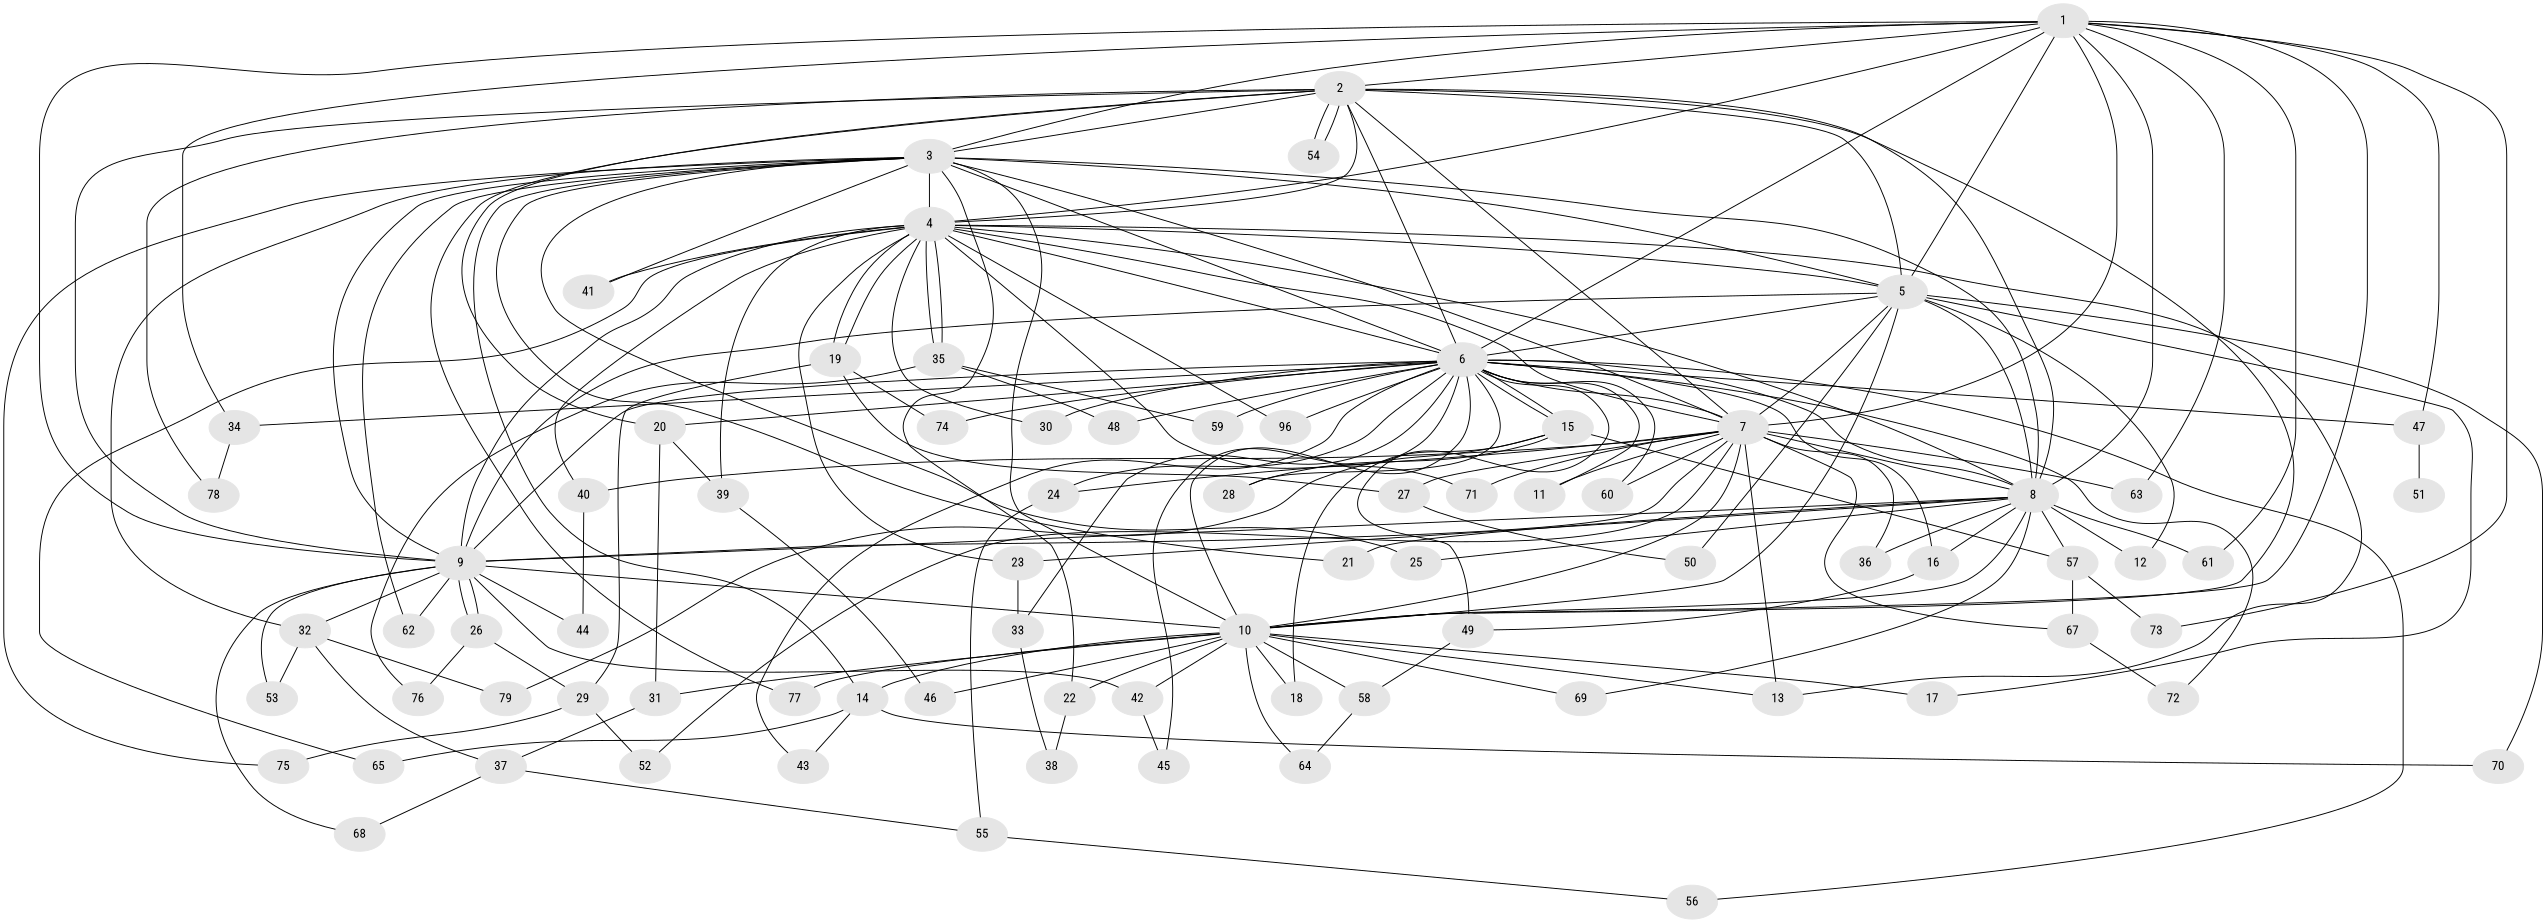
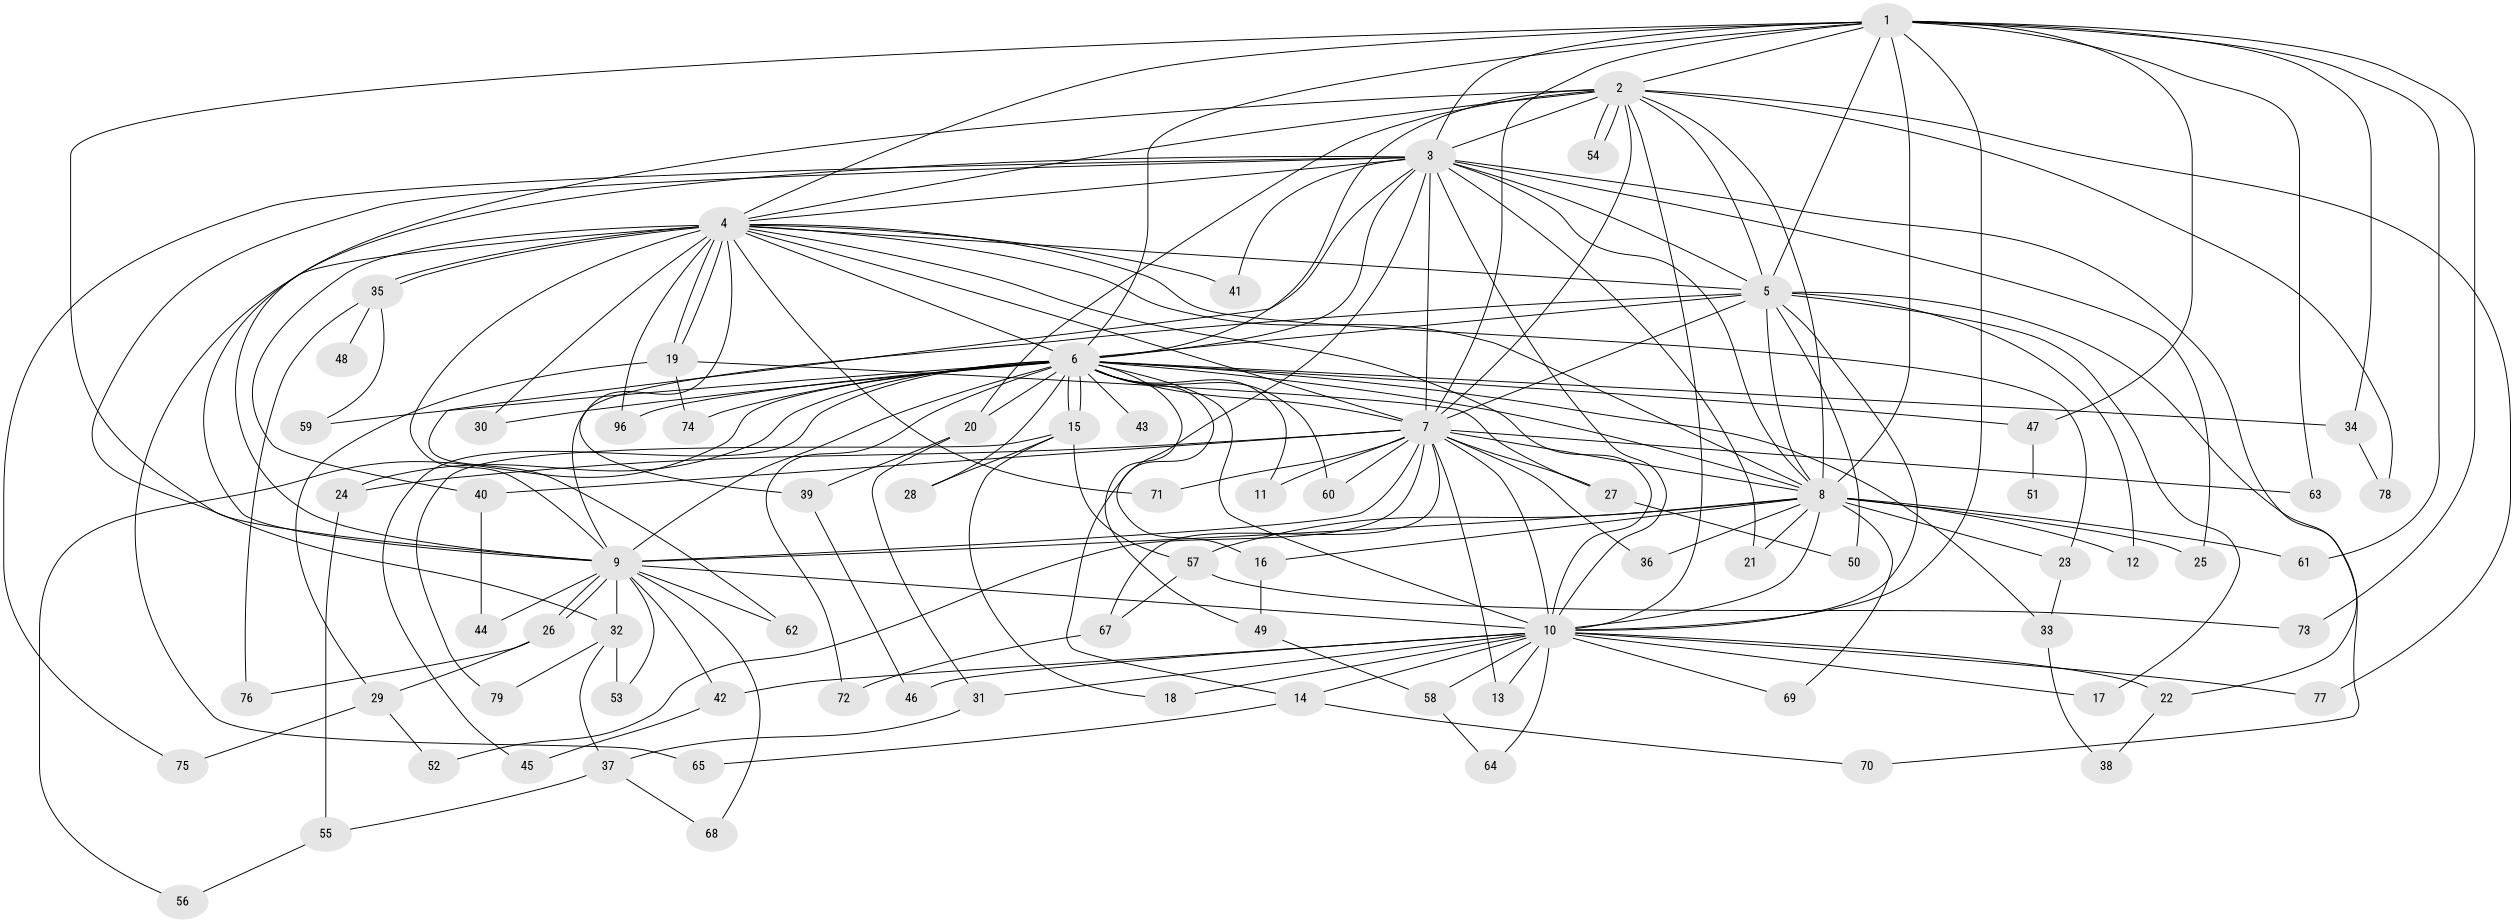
edge "4" -- "13": now "4" -- "10"
edge "6" -- "48": removed
edge "14" -- "43": removed
